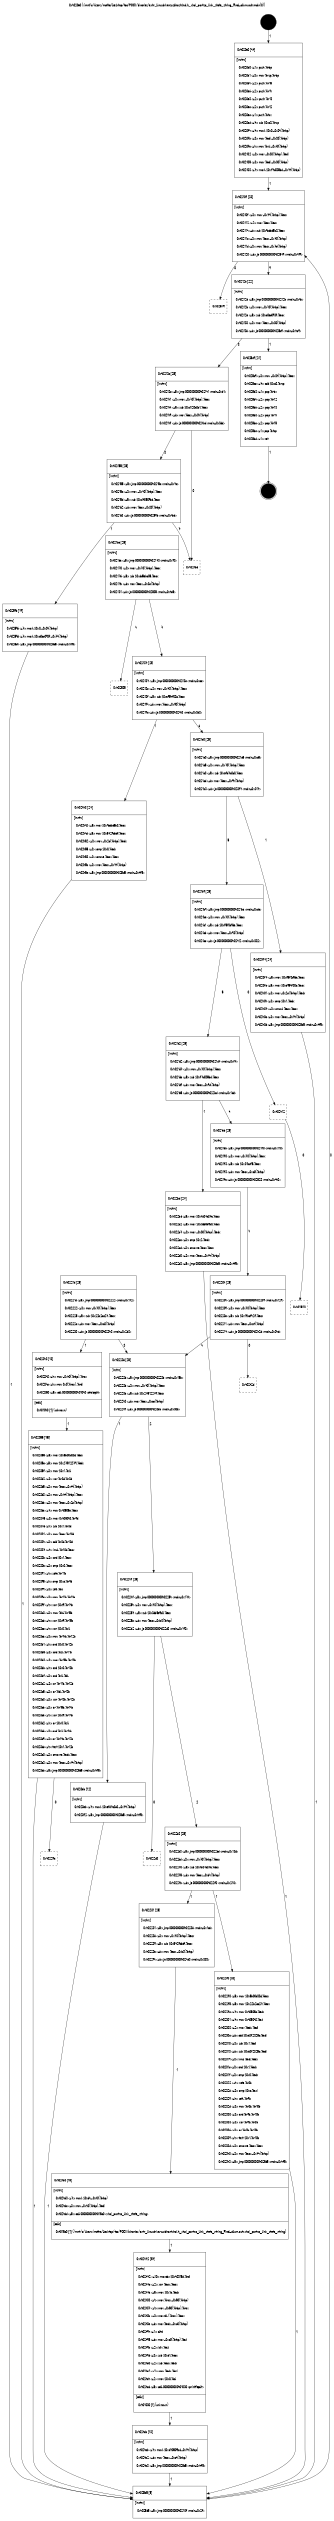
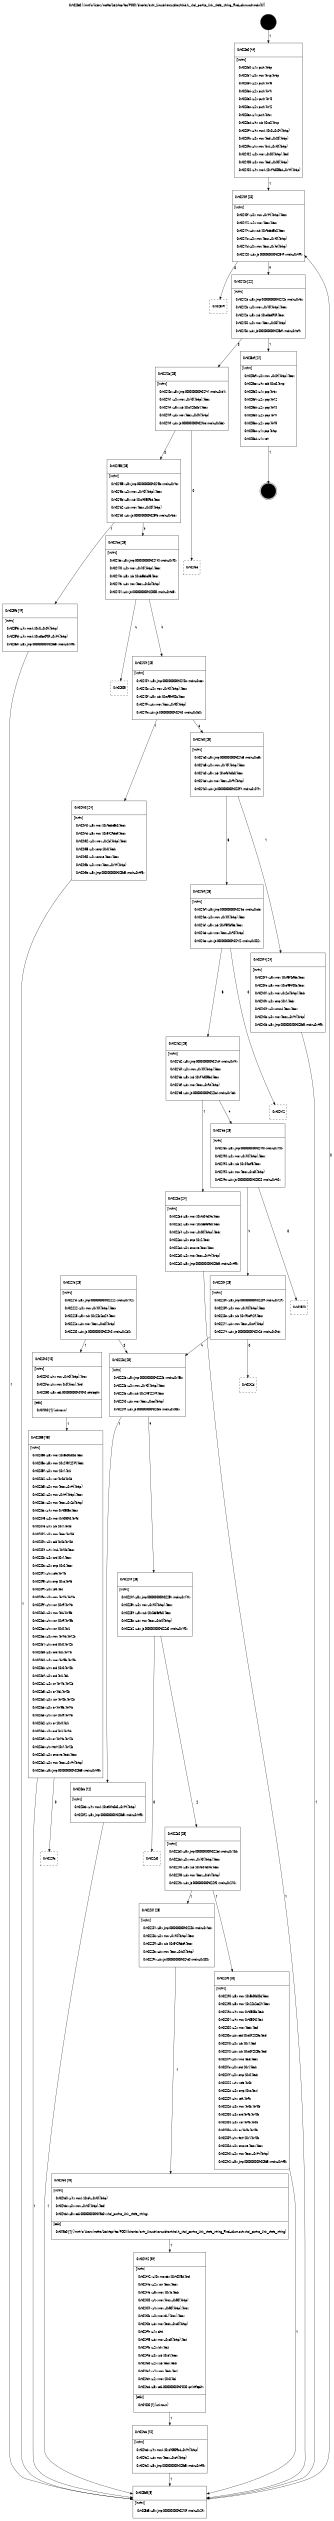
edge "0x402155 [25]" -> "0x4024bd": now "0x402155 [25]" -> "0x40216e [25]"
edge "0x402412" -> "0x402523": now "0x4021eb [25]" -> "0x402523"
edge "0x402236 [25]" -> "0x40224f [25]": label " 2" -> " 9"
